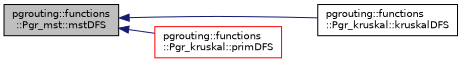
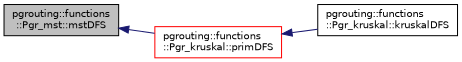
edge "pgrouting::functions ::Pgr_kruskal::kruskalDFS" -> "pgrouting::functions ::Pgr_mst::mstDFS": now "pgrouting::functions ::Pgr_kruskal::kruskalDFS" -> "pgrouting::functions ::Pgr_kruskal::primDFS"
